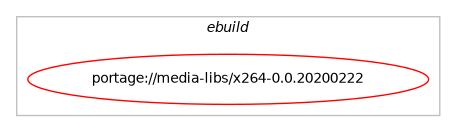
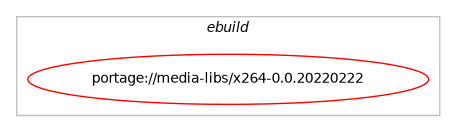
node "portage://media-libs/x264-0.0.20200222": label "portage://media-libs/x264-0.0.20200222" -> "portage://media-libs/x264-0.0.20220222"
